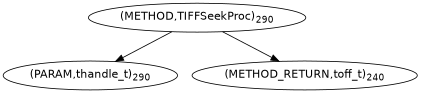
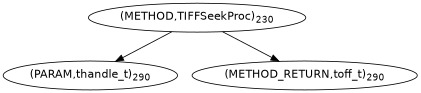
node "(METHOD,TIFFSeekProc)": text "290" -> "230"
node "(METHOD_RETURN,toff_t)": text "240" -> "290"
